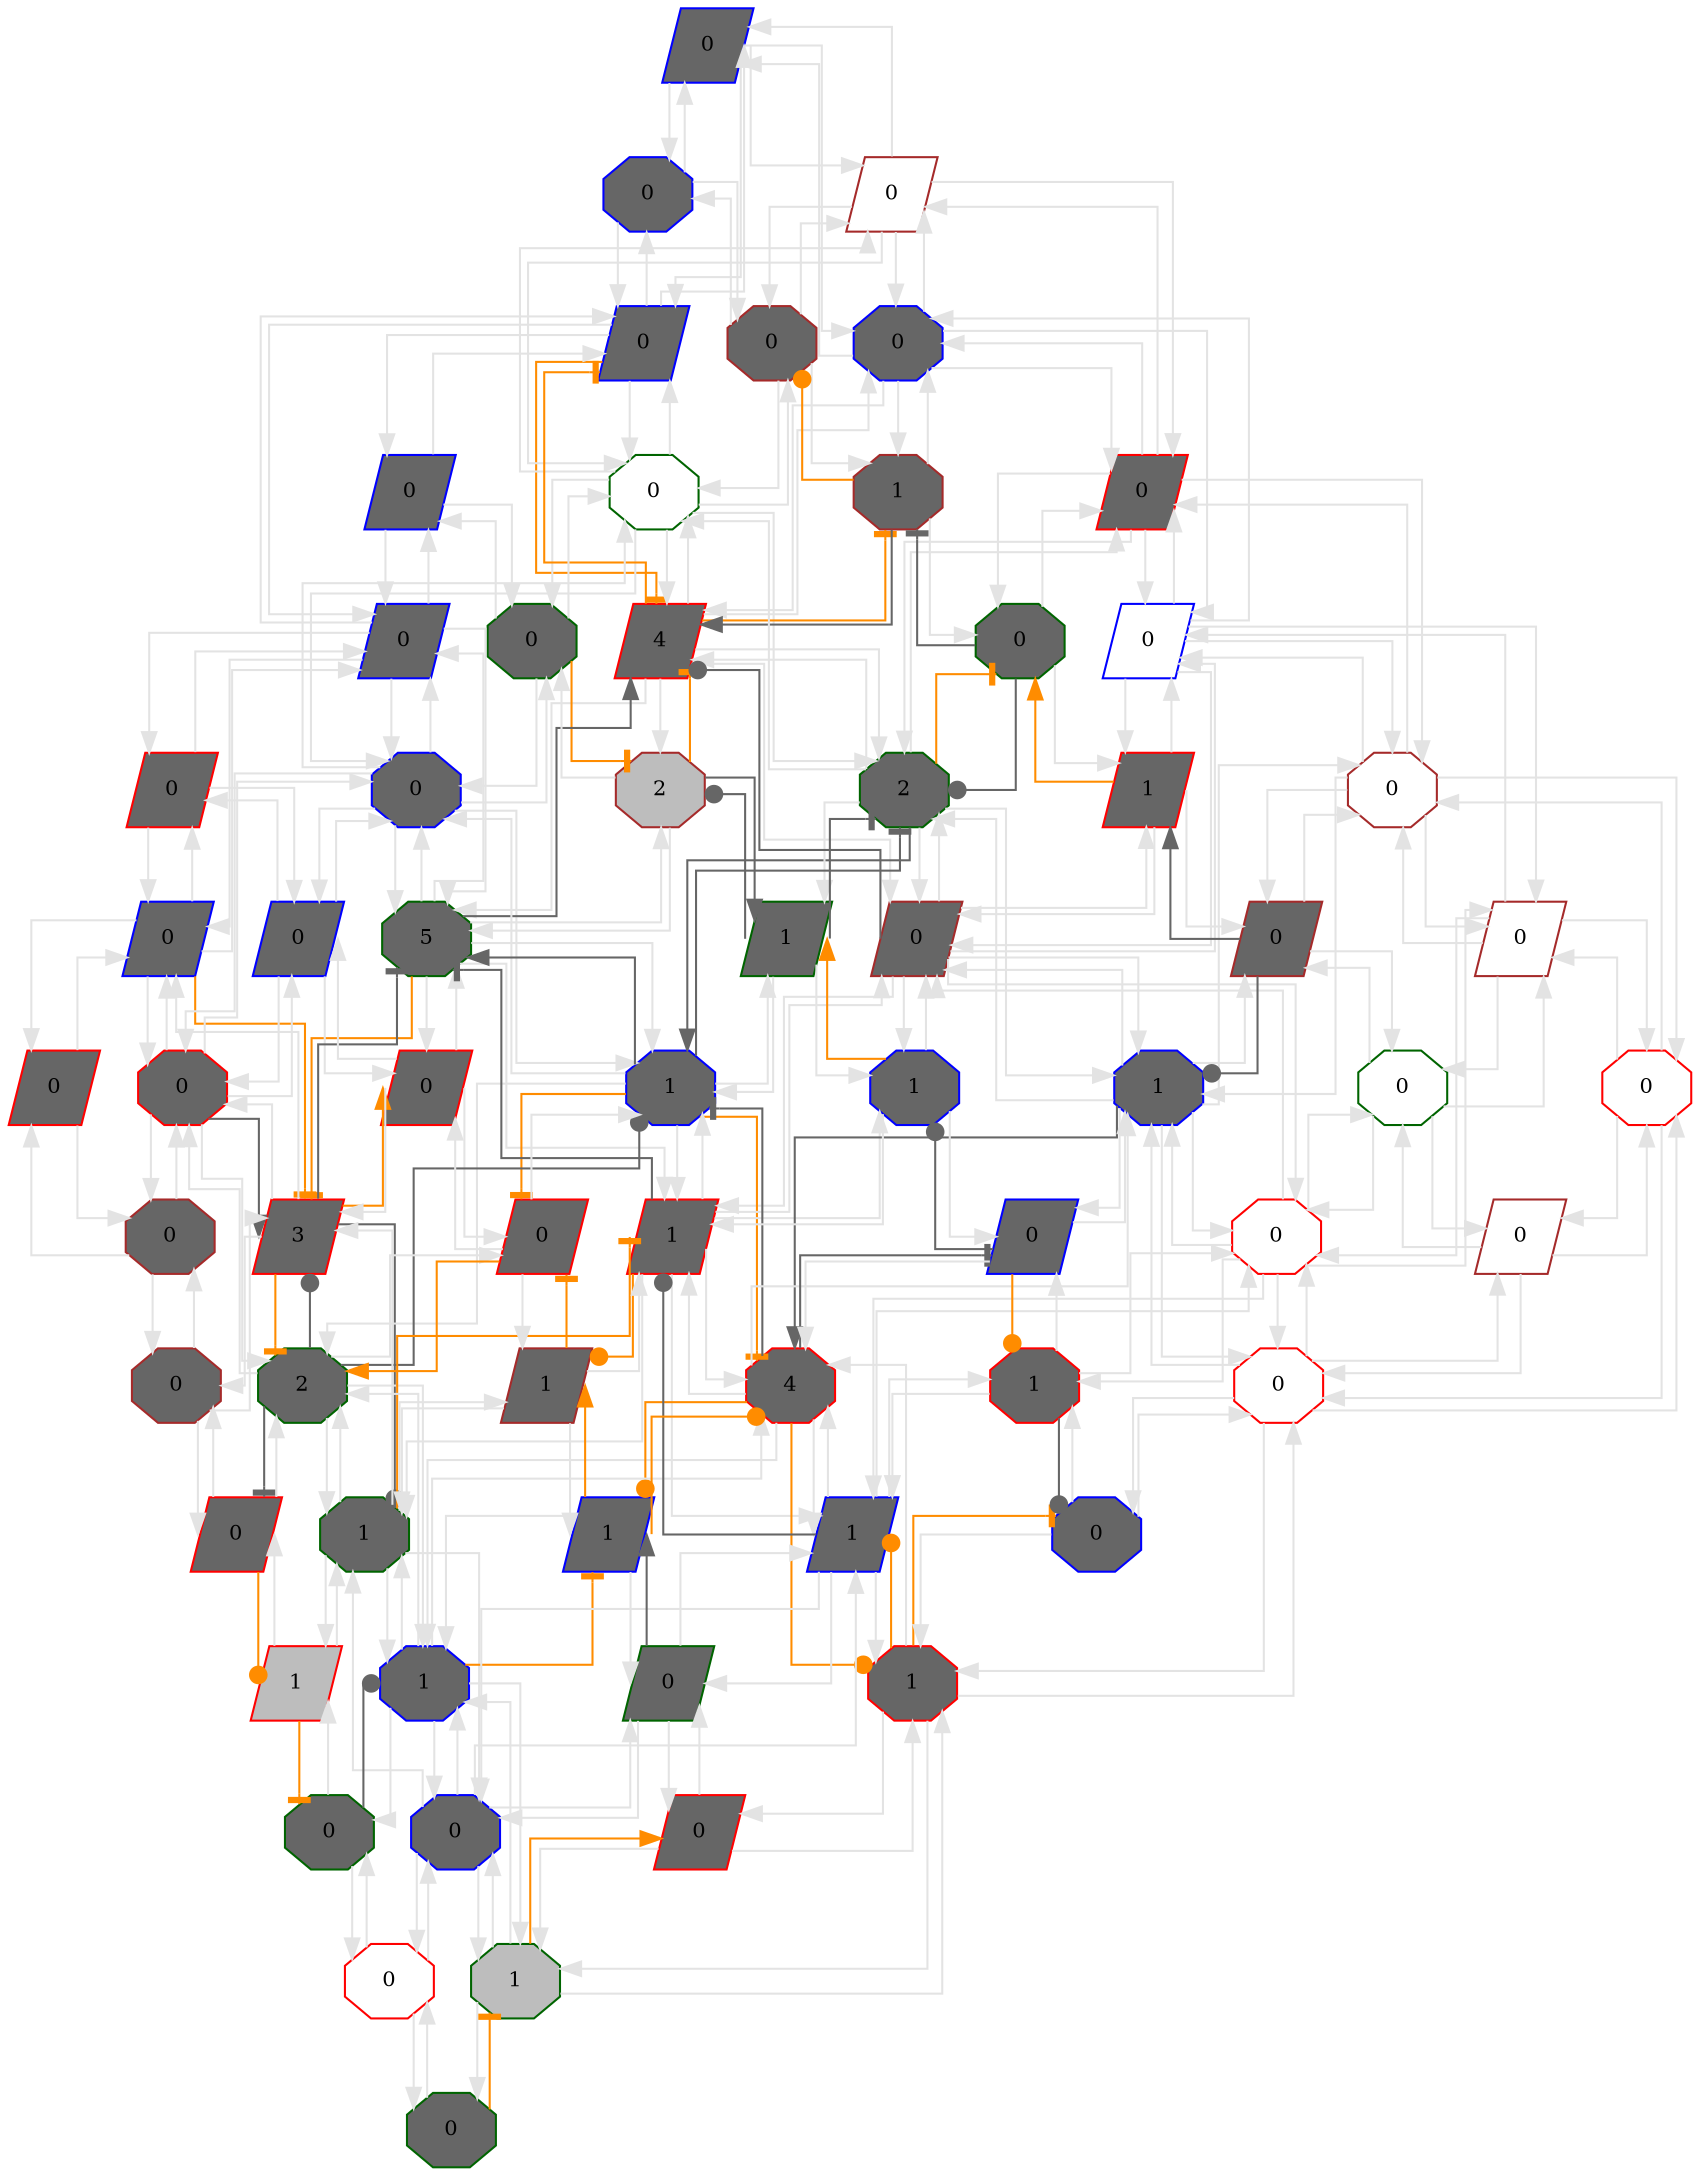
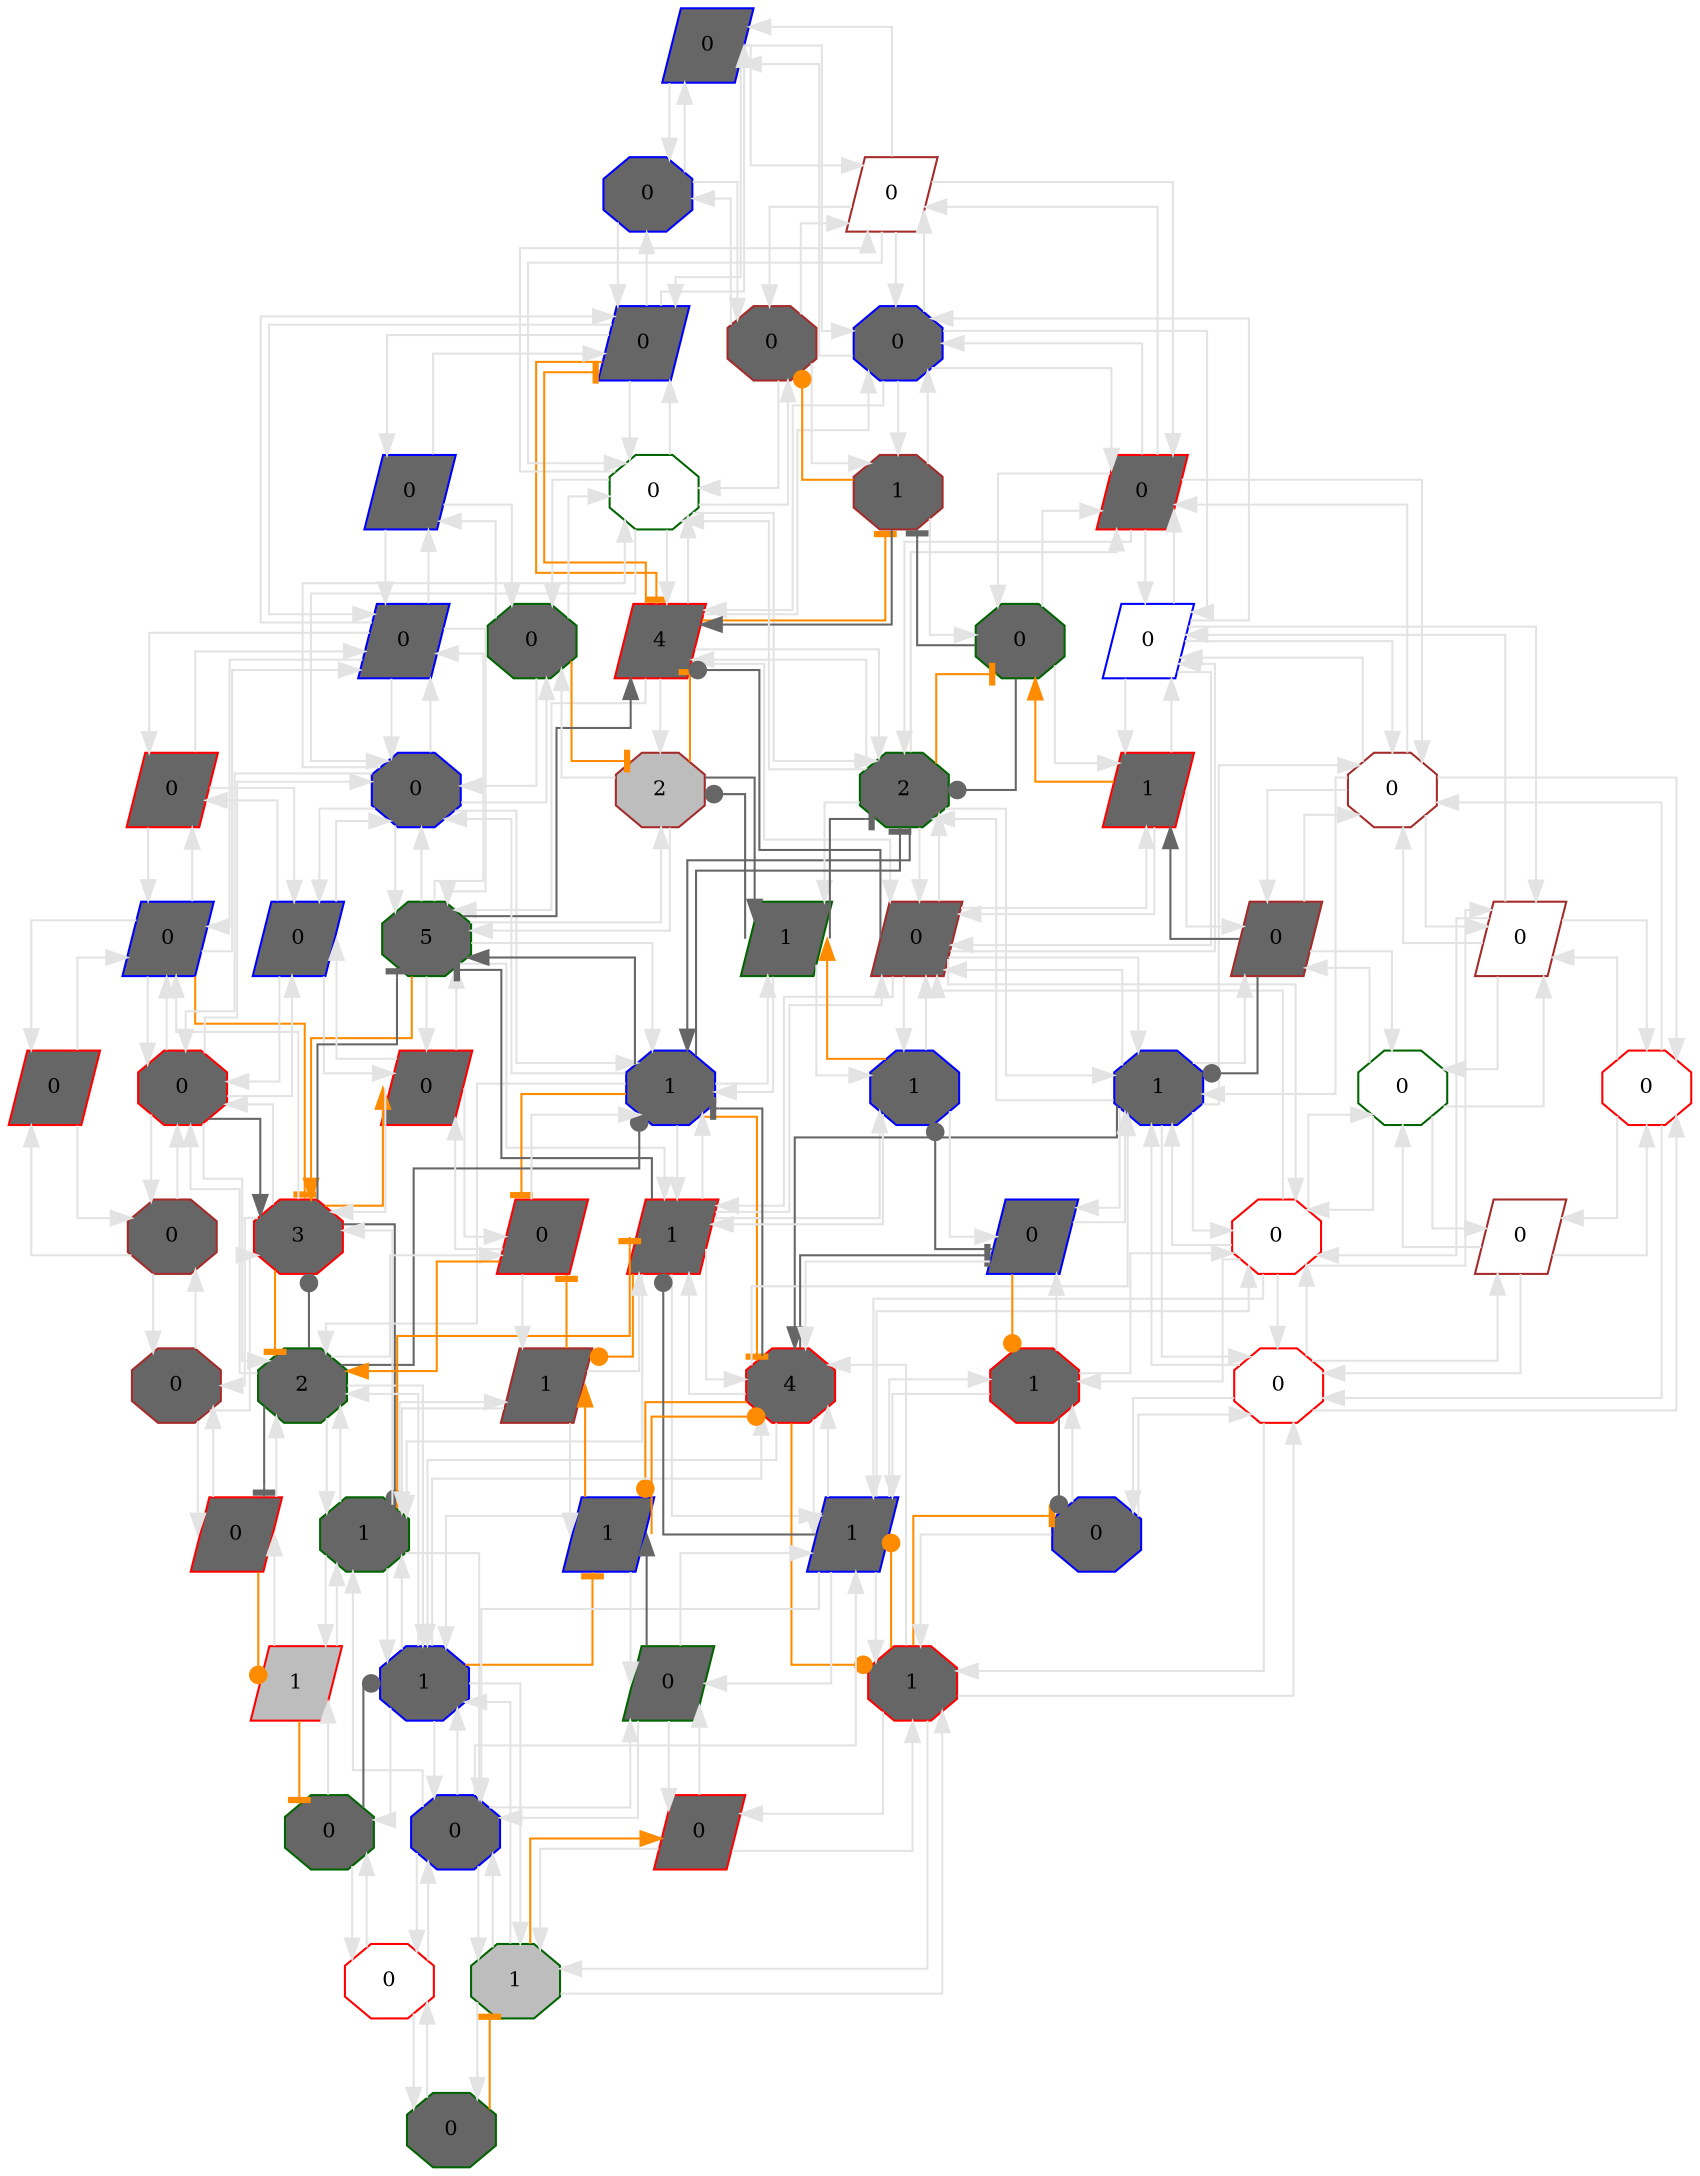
edge "5" -> "3": arrowhead tee -> normal
node "3": shape parallelogram -> octagon
